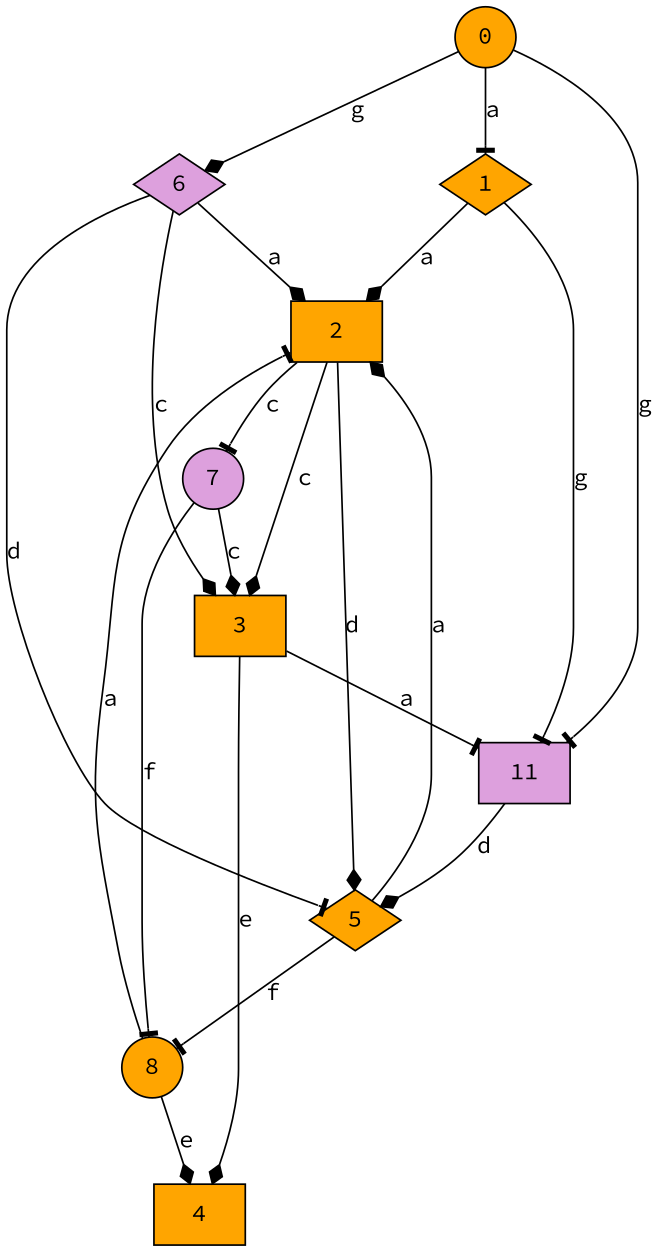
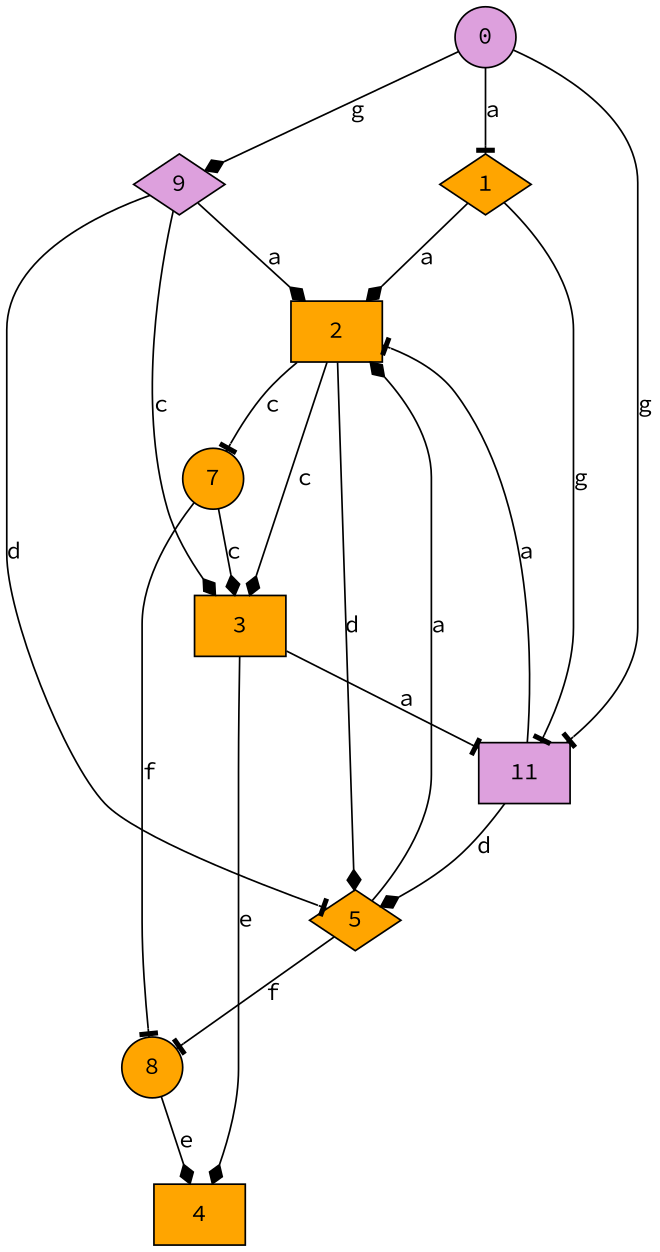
node "0": fillcolor orange -> plum
node "6": label "6" -> "9"
node "7": fillcolor plum -> orange
edge "8" -> "2": now "11" -> "2"
